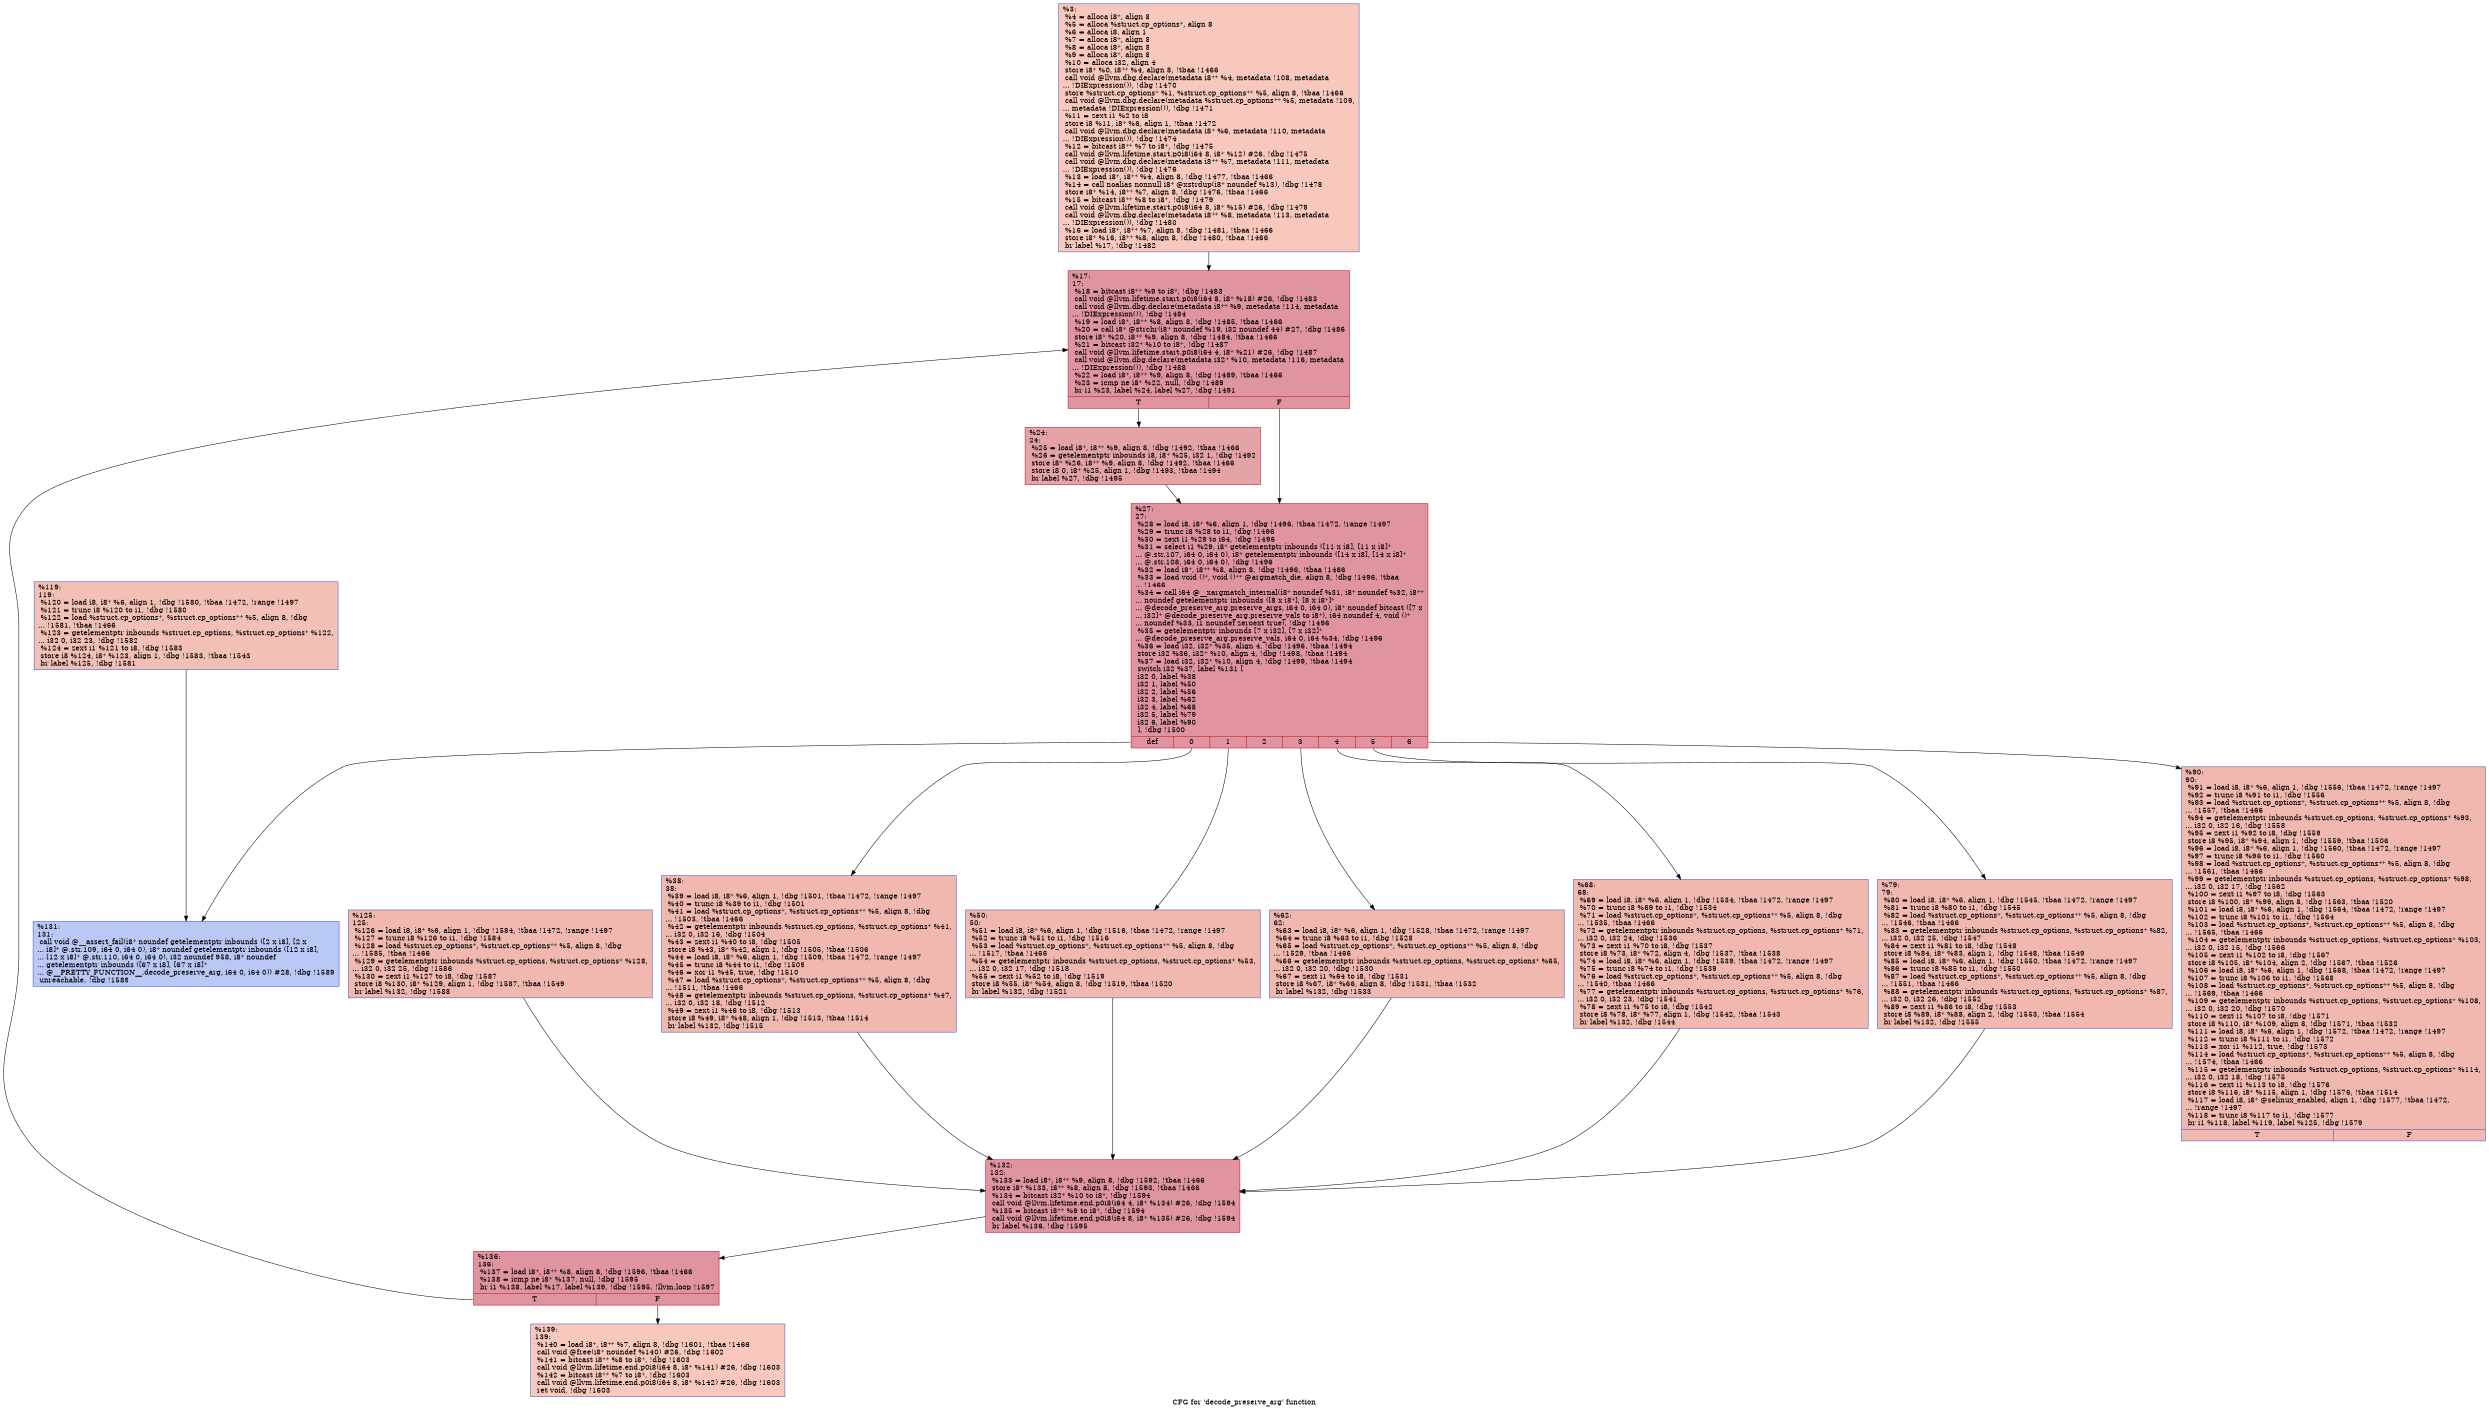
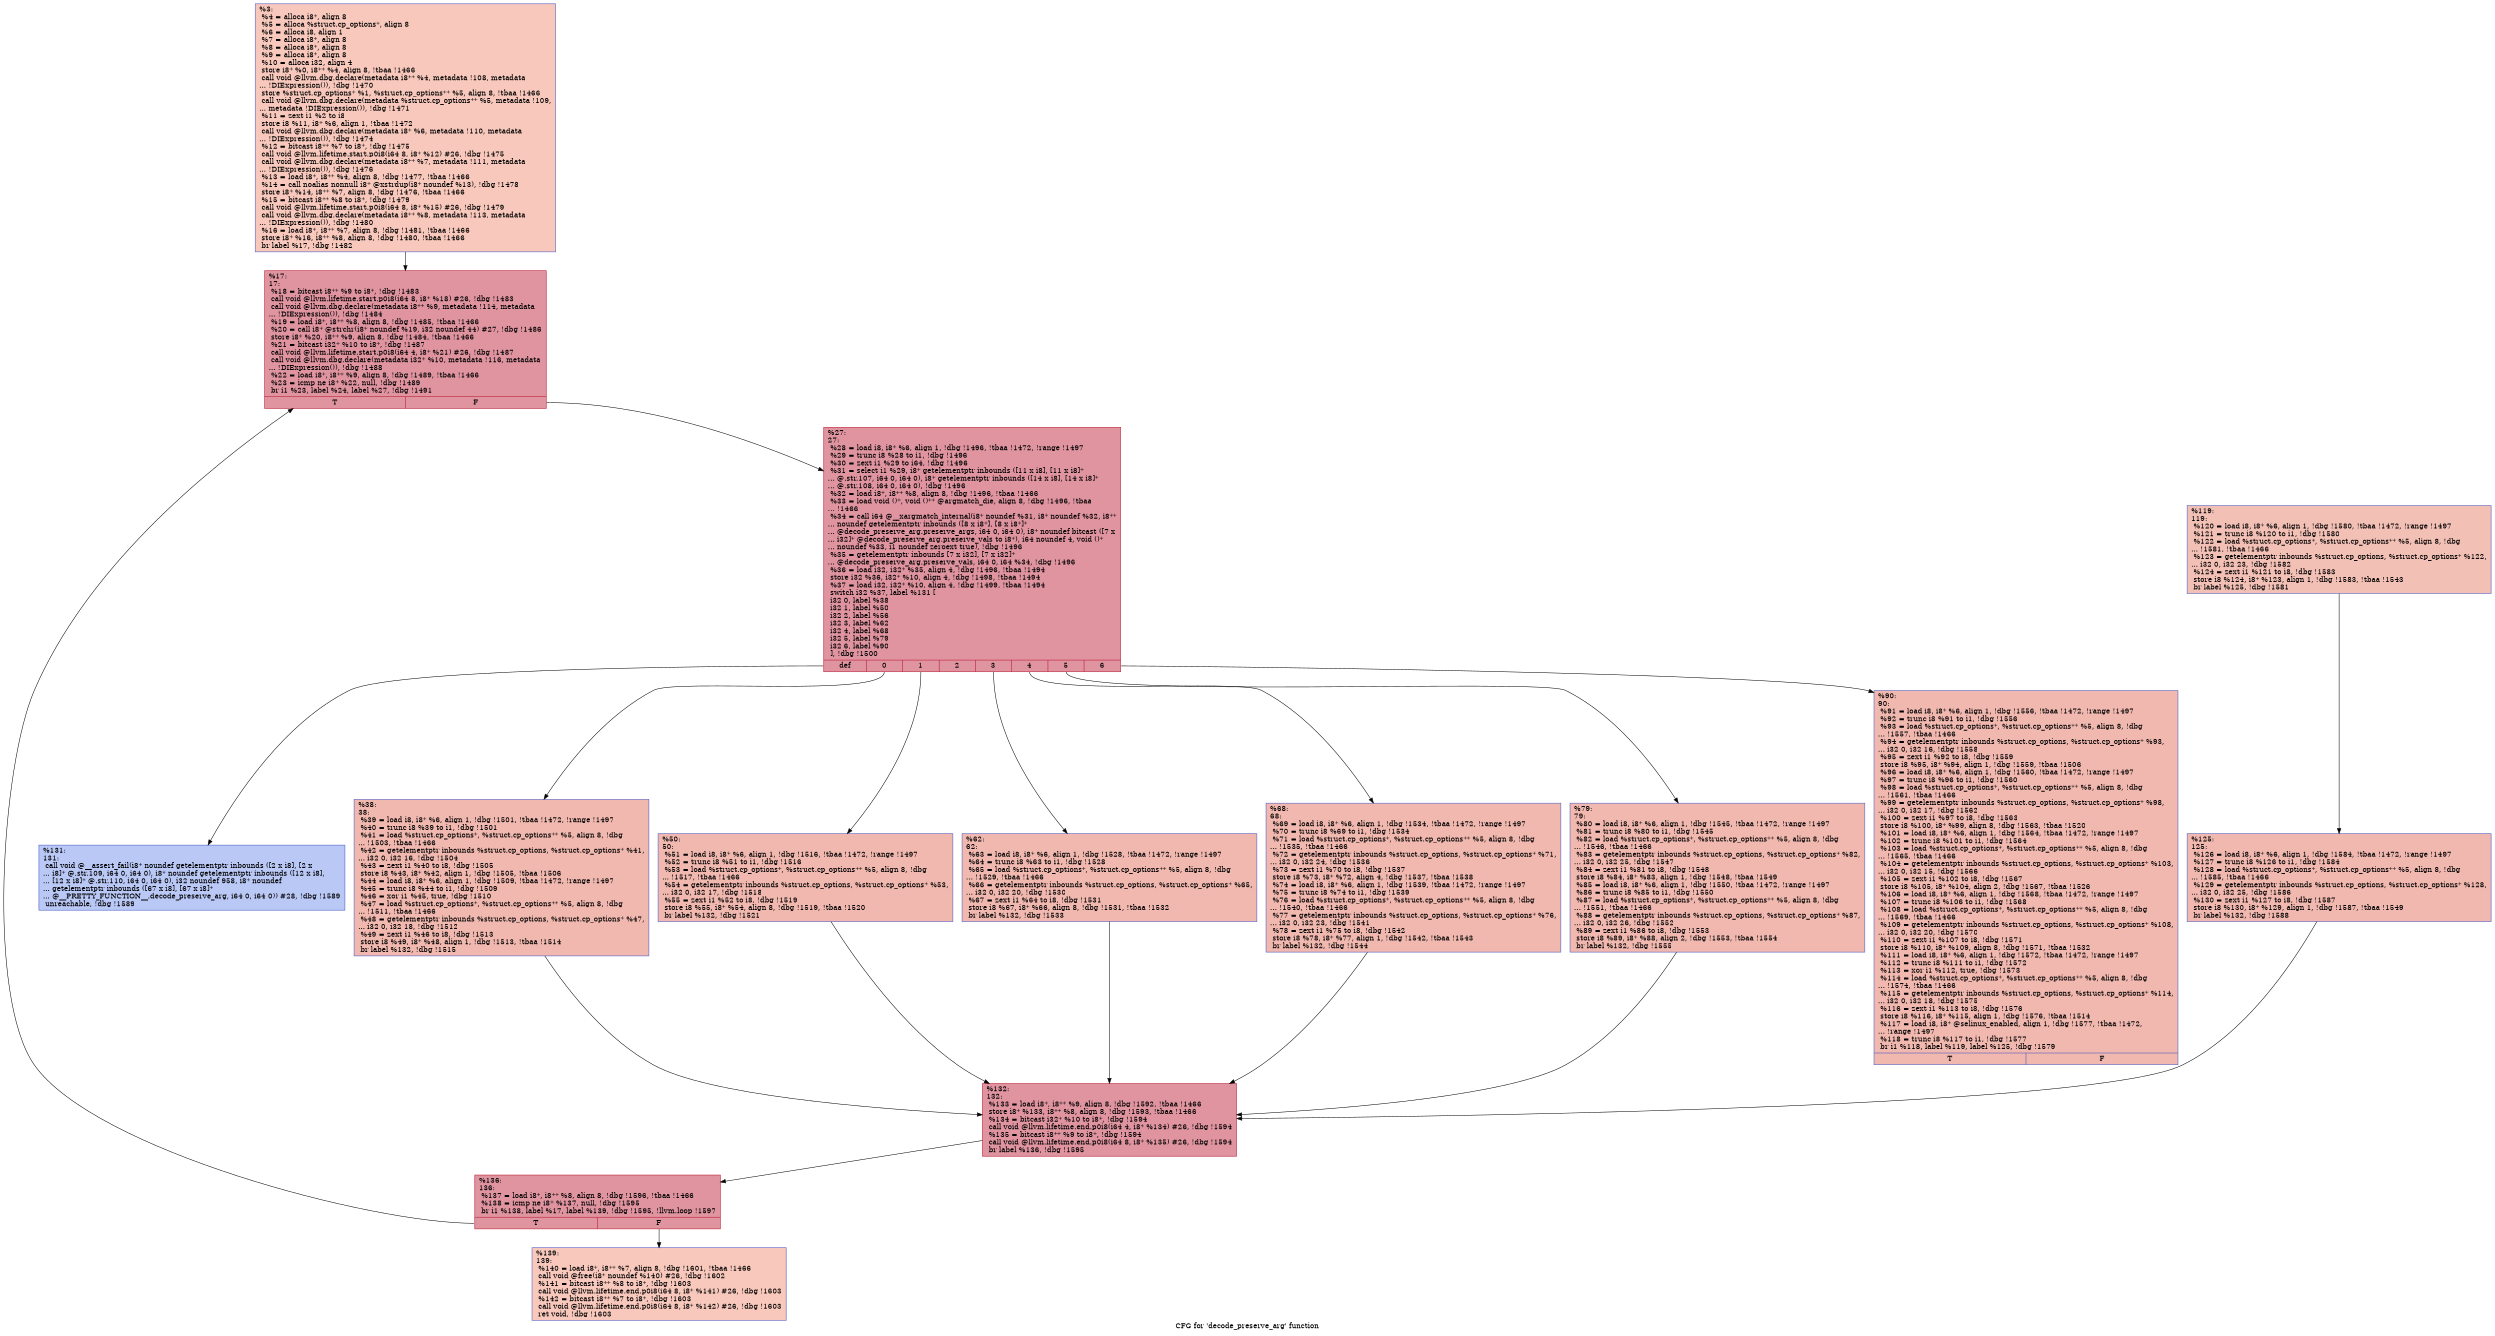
node "%24:": removed
edge "%119:" -> "%131:": now "%119:" -> "%125:"
